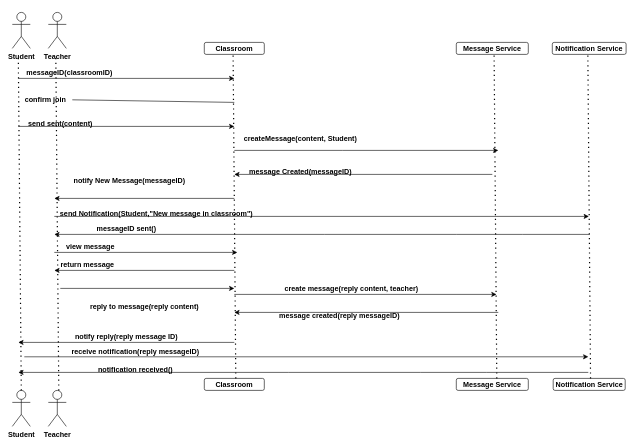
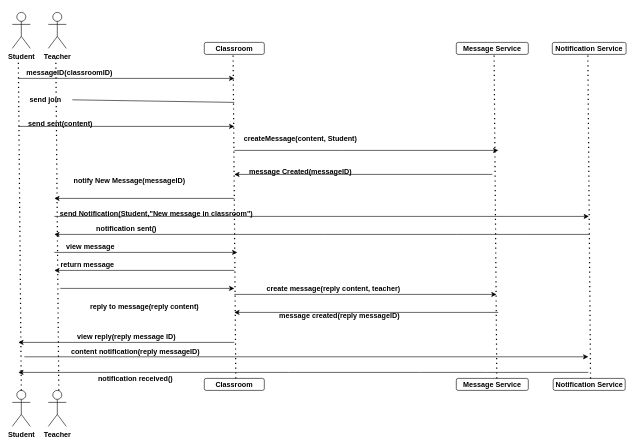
node "confirm join": label "confirm join" -> "send join"
node "messageID sent()": label "messageID sent()" -> "notification sent()"
node "create message(reply content, teacher)": moved (351, 288) -> (333, 288)
node "notify reply(reply message ID)": label "notify reply(reply message ID)" -> "view reply(reply message ID)"
node "receive notification(reply messageID)": label "receive notification(reply messageID)" -> "content notification(reply messageID)"
node "notification received()": moved (135, 369) -> (135, 378)
